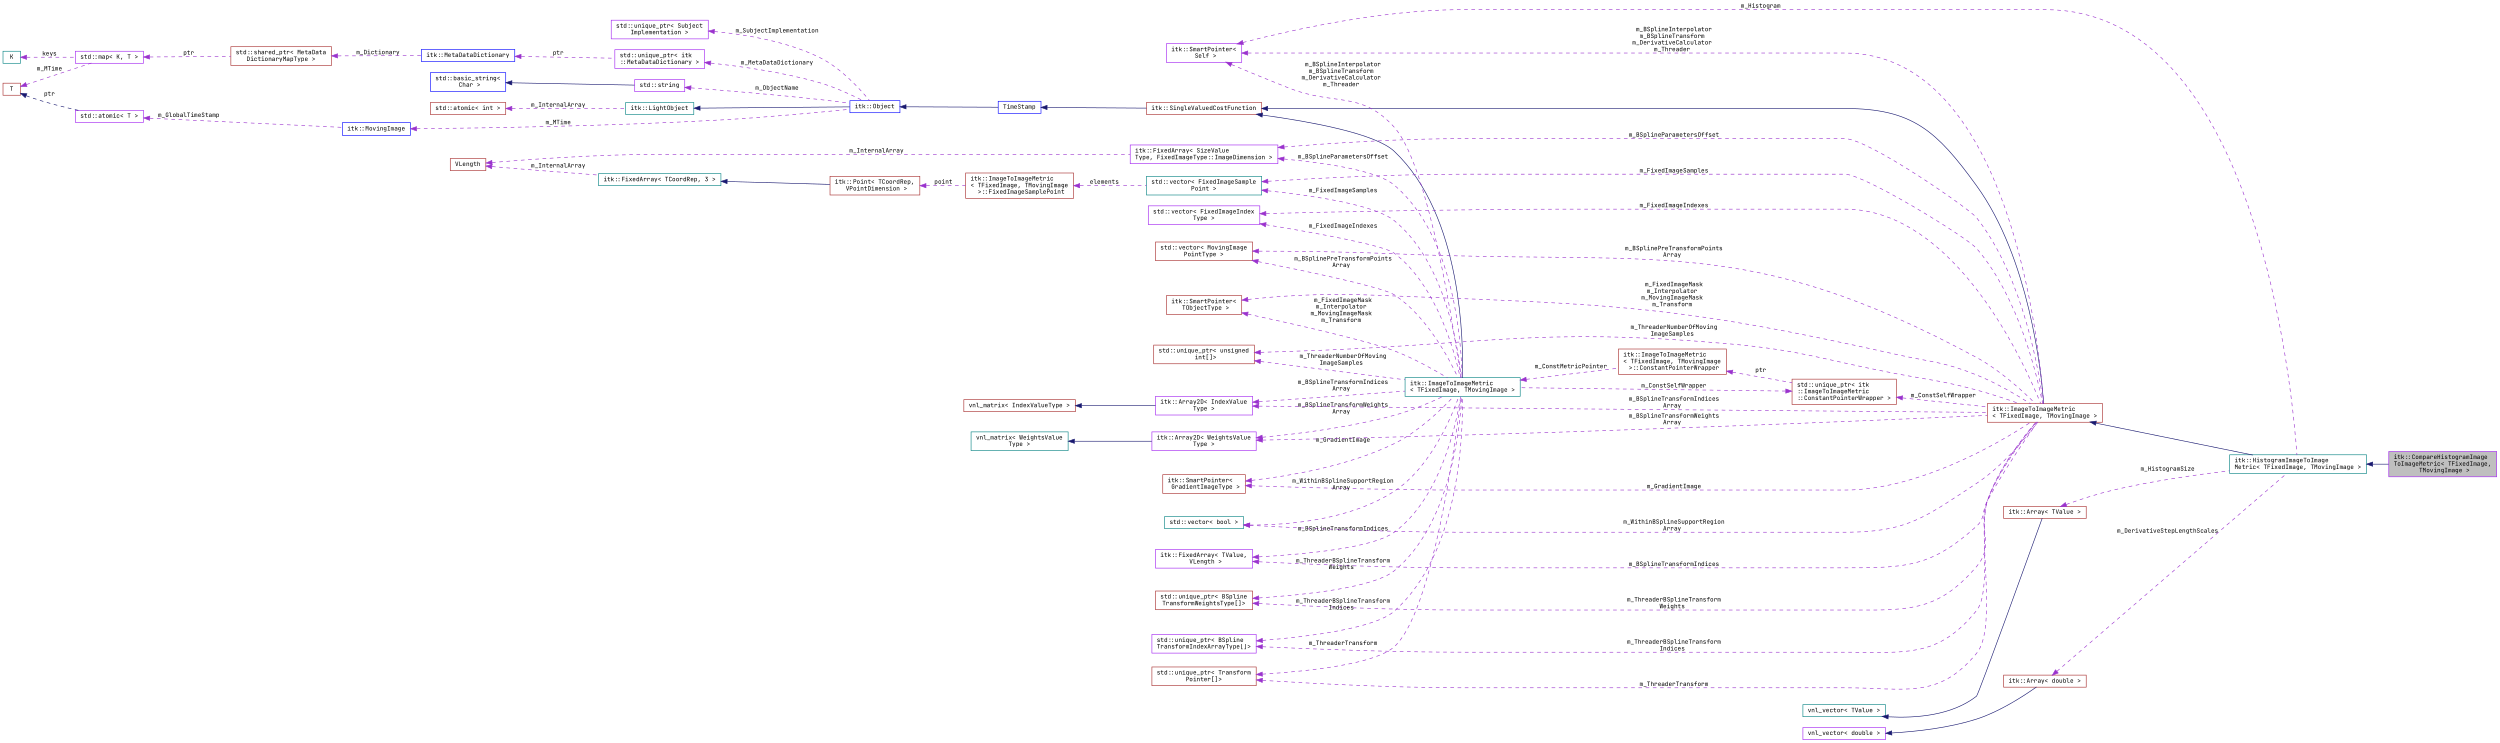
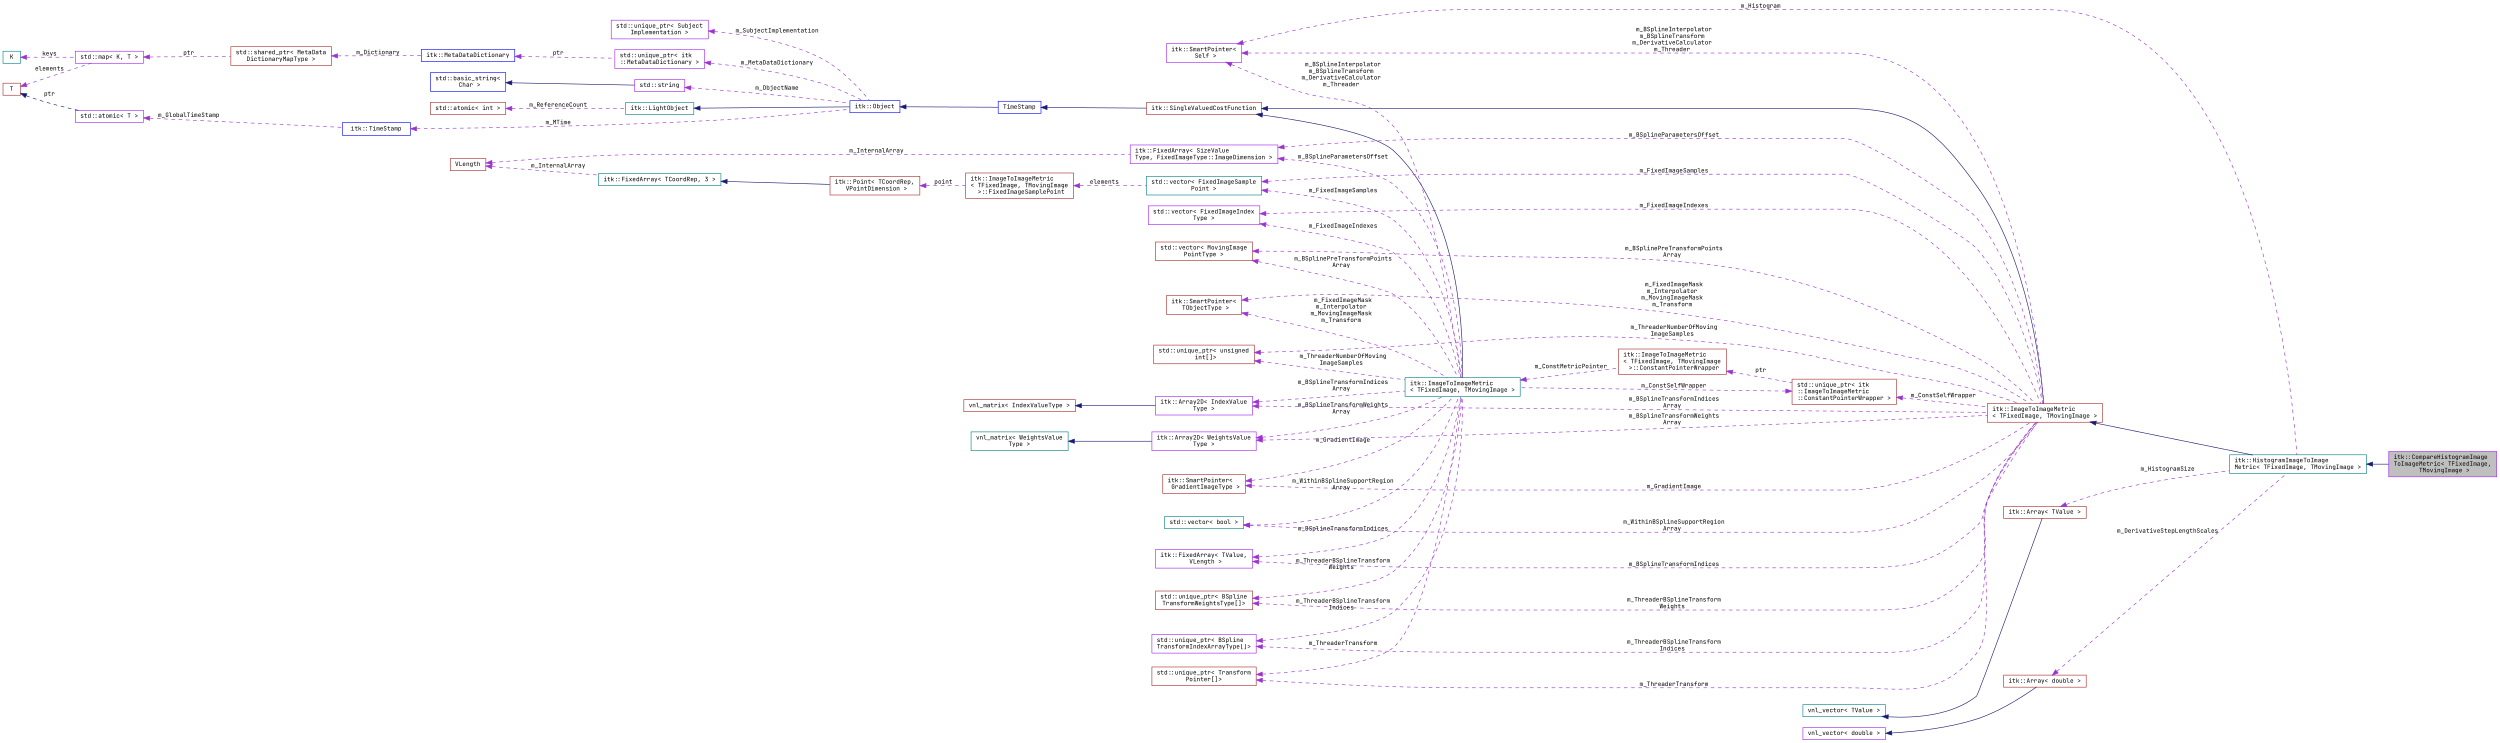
edge "std::map< K, T >" -> "T": label " m_MTime" -> " elements"
edge "itk::LightObject" -> "std::atomic< int >": label " m_InternalArray" -> " m_ReferenceCount"
node "itk::MovingImage": label "itk::MovingImage" -> "itk::TimeStamp"
